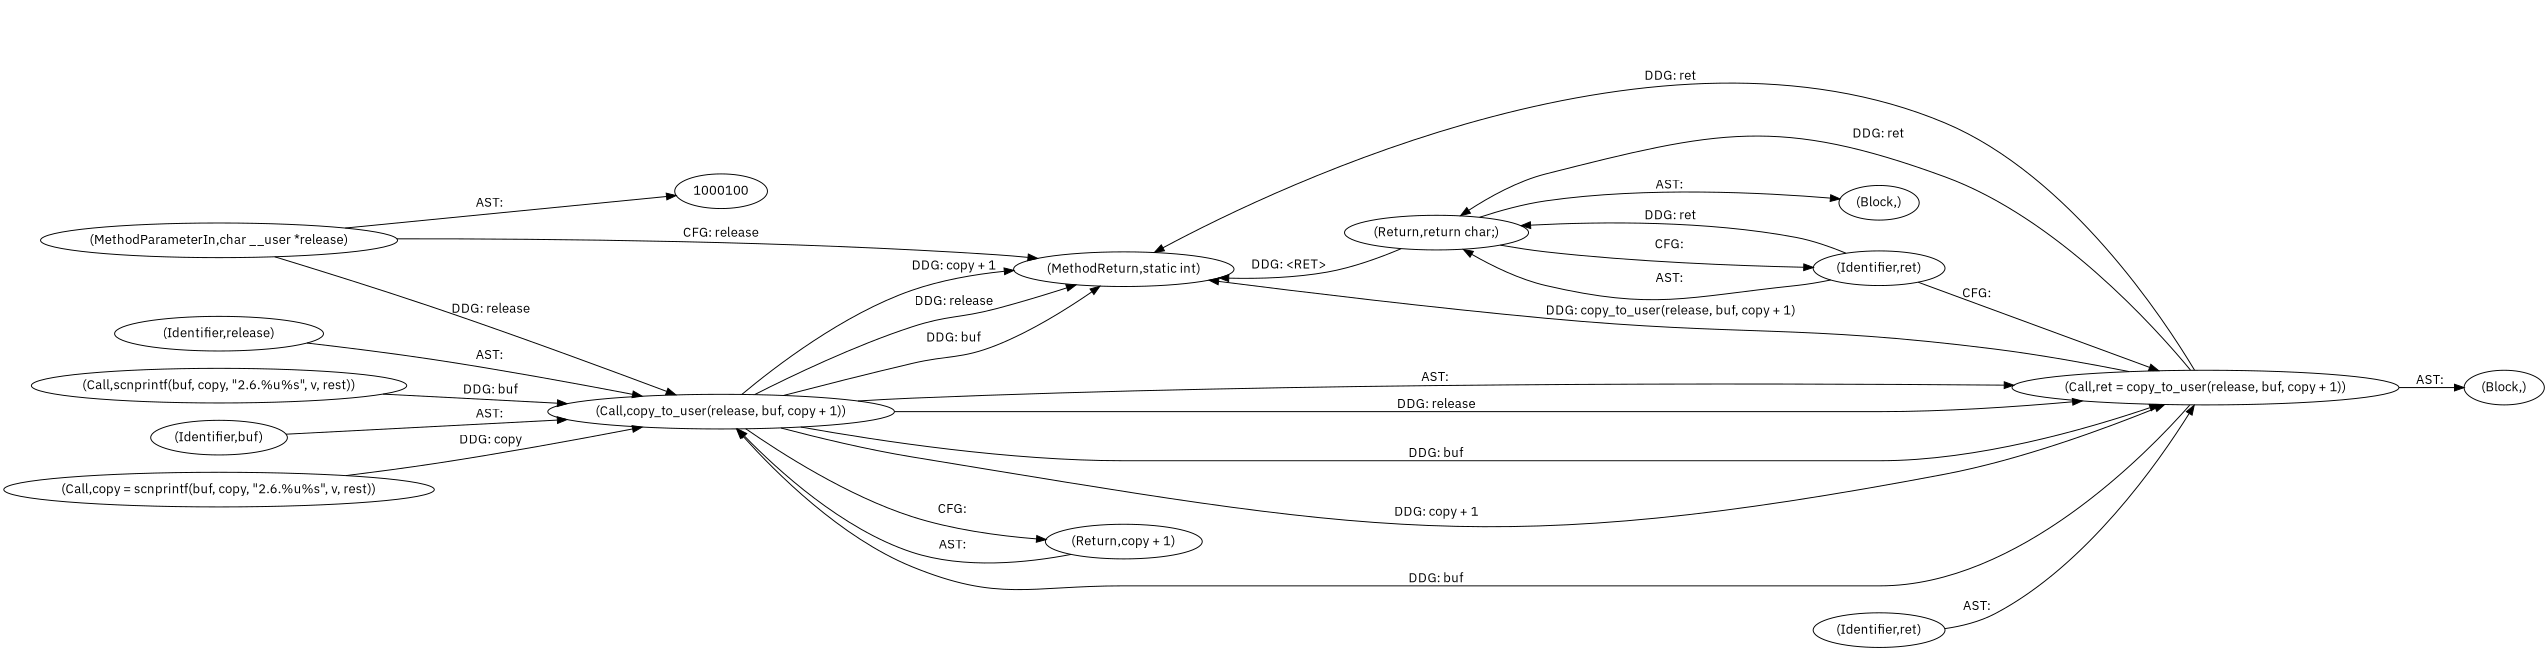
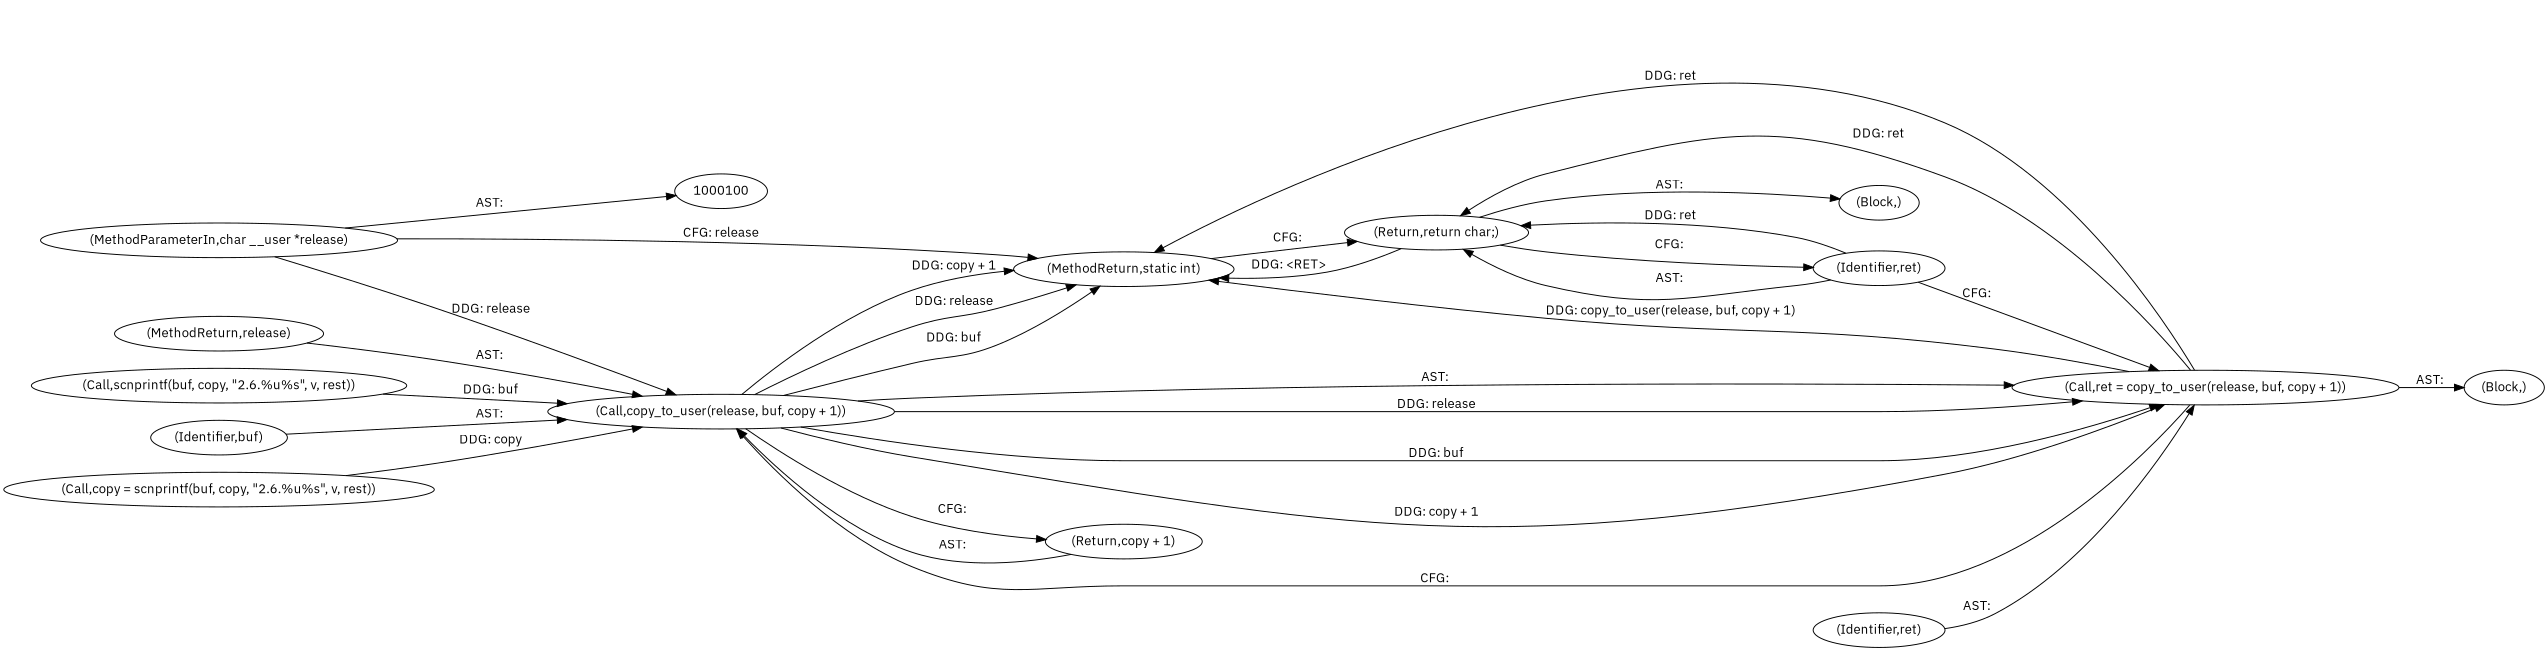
edge "(MethodReturn,static int)" -> "(Return,return char;)": added, label "CFG:"
node "(Identifier,release)": label "(Identifier,release)" -> "(MethodReturn,release)"
edge "(Call,ret = copy_to_user(release, buf, copy + 1))" -> "(Call,copy_to_user(release, buf, copy + 1))": label "DDG: buf" -> "CFG: "
